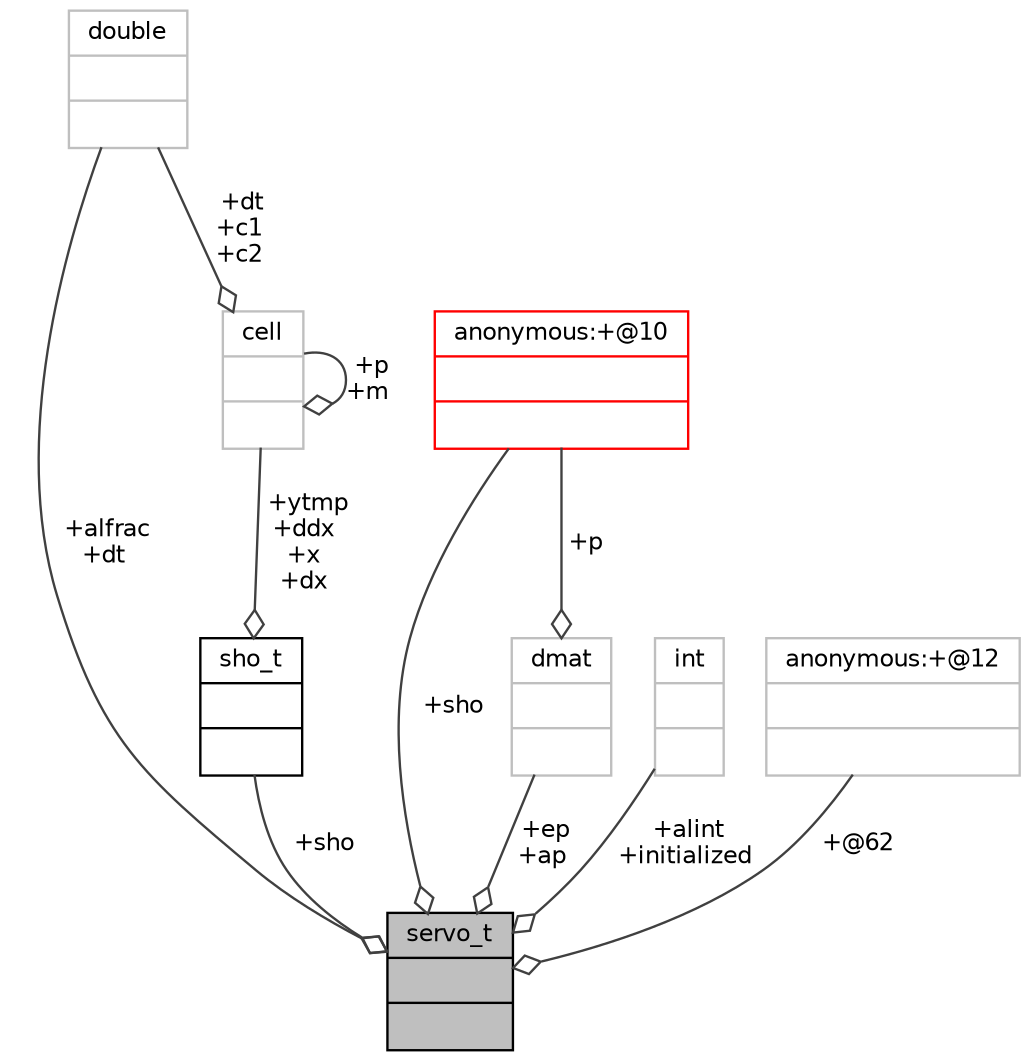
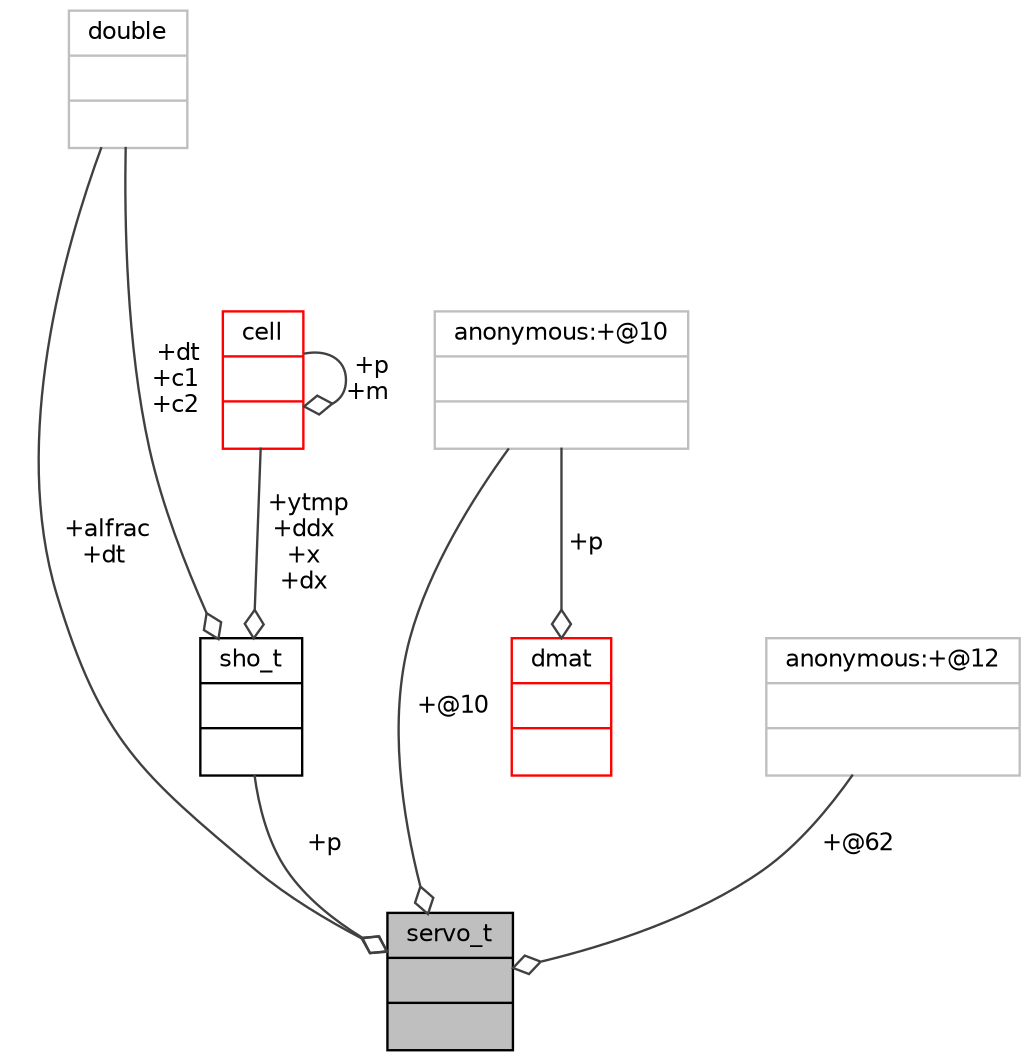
edge "double" -> "cell": now "double" -> "sho_t"
node "cell": color grey75 -> red
node "anonymous:+@10": color red -> grey75
edge "anonymous:+@10" -> "servo_t": label " +sho" -> " +@10"
node "dmat": color grey75 -> red
node "int": removed
edge "dmat" -> "servo_t": removed, label "+ep +ap"
edge "sho_t" -> "servo_t": label " +sho" -> " +p"
